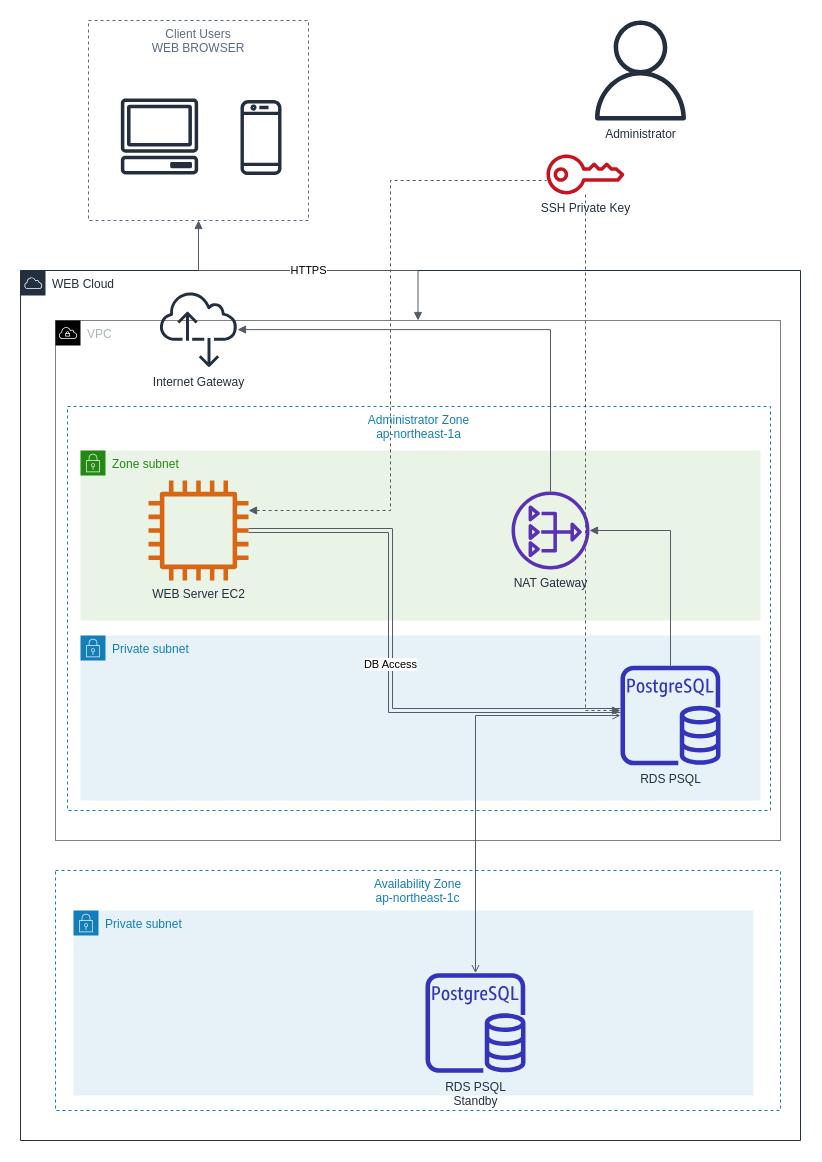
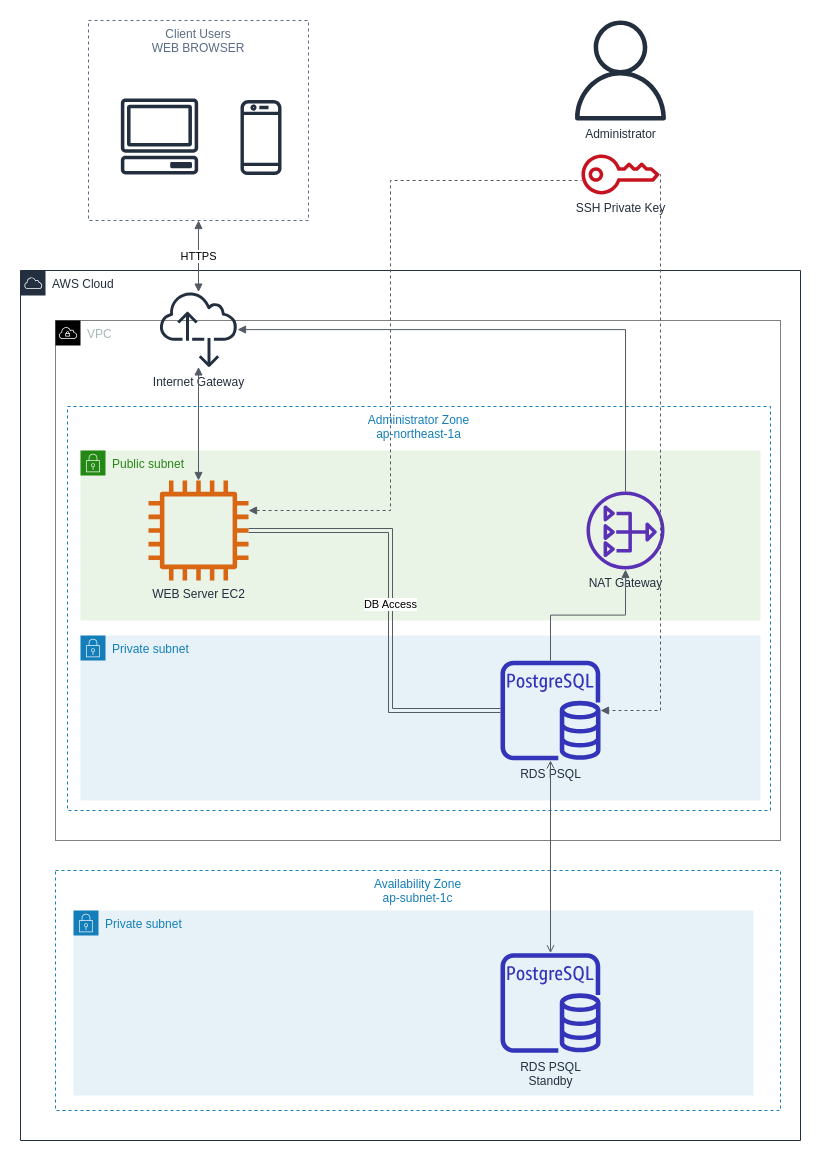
node "Administrator": moved (641, 71) -> (621, 71)
node "SSH Private Key": moved (586, 175) -> (621, 175)
edge "Client Users WEB BROWSER" -- "VPC": now "Client Users WEB BROWSER" -- "Internet Gateway"
node "WEB Cloud": label "WEB Cloud" -> "AWS Cloud"
edge "Internet Gateway" -- "WEB Server EC2": added
node "Zone subnet": label "Zone subnet" -> "Public subnet"
node "NAT Gateway": moved (551, 531) -> (626, 531)
node "RDS PSQL": moved (671, 716) -> (551, 711)
node "Availability Zone ap-northeast-1c": label "Availability Zone ap-northeast-1c" -> "Availability Zone ap-subnet-1c"
node "RDS PSQL Standby": moved (476, 1023) -> (551, 1003)
